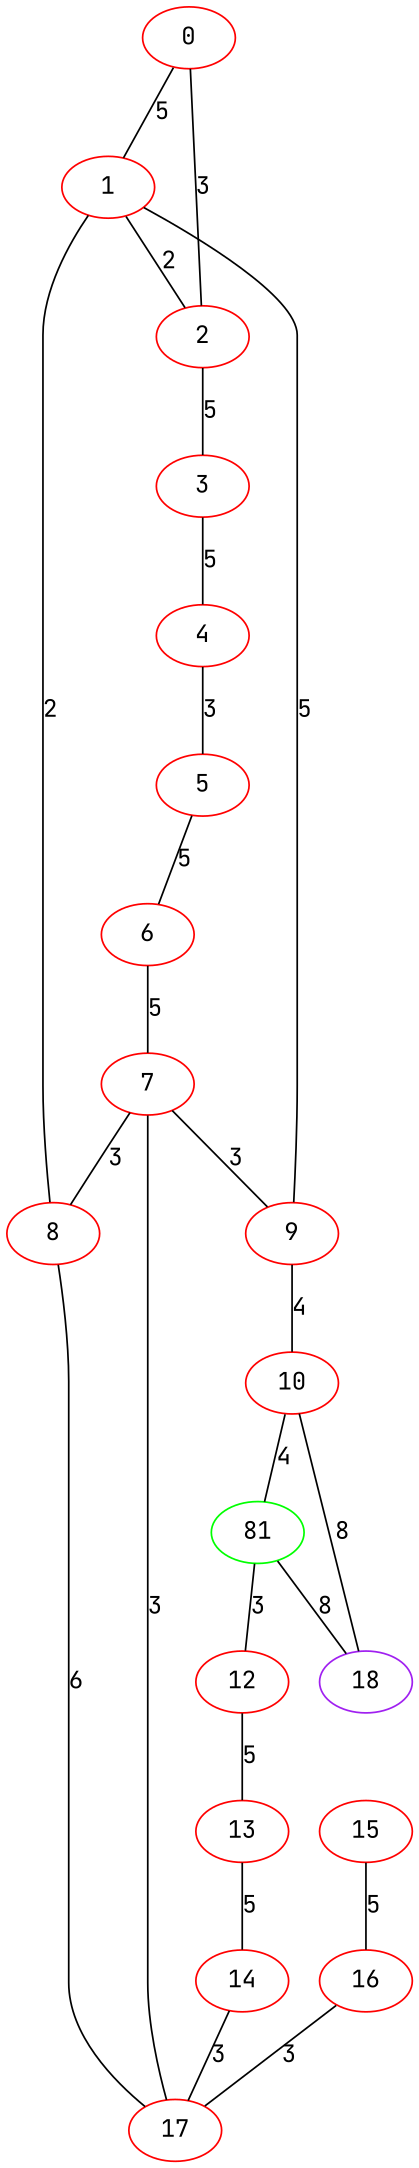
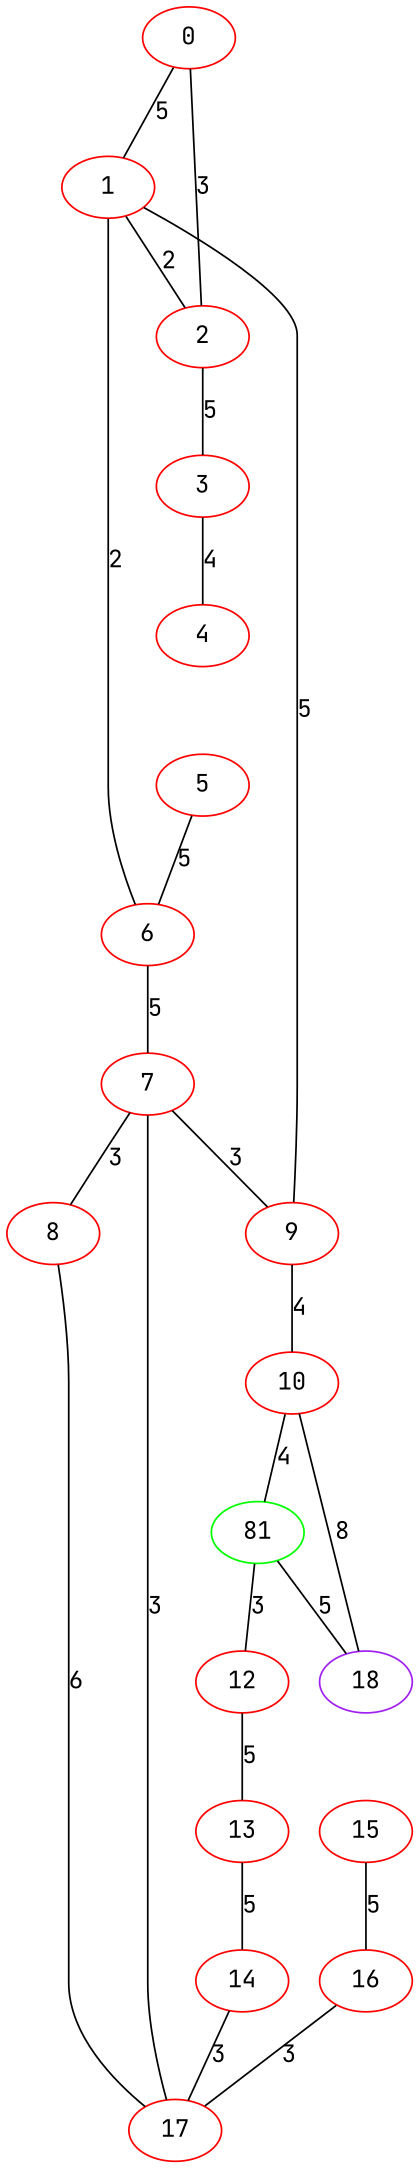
edge "3" -- "4": label "5" -> "4"
edge "1" -- "8": now "1" -- "6"
edge "4" -- "5": removed, label "3"
edge "81" -- "18": label "8" -> "5"
